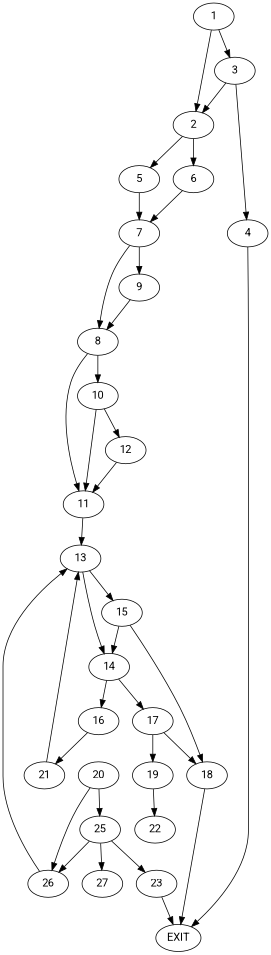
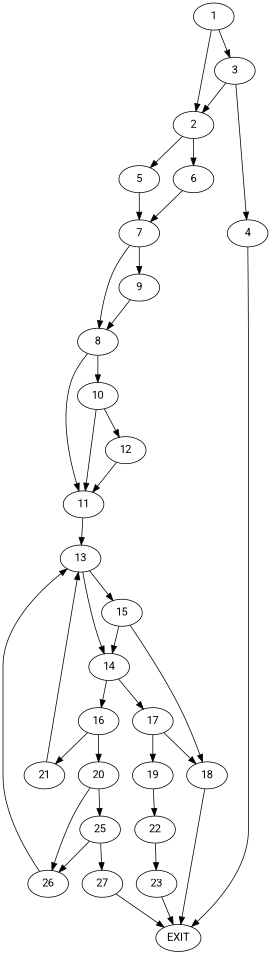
edge "16" -> "20": added
edge "25" -> "23": now "22" -> "23"
edge "27" -> "EXIT": added
